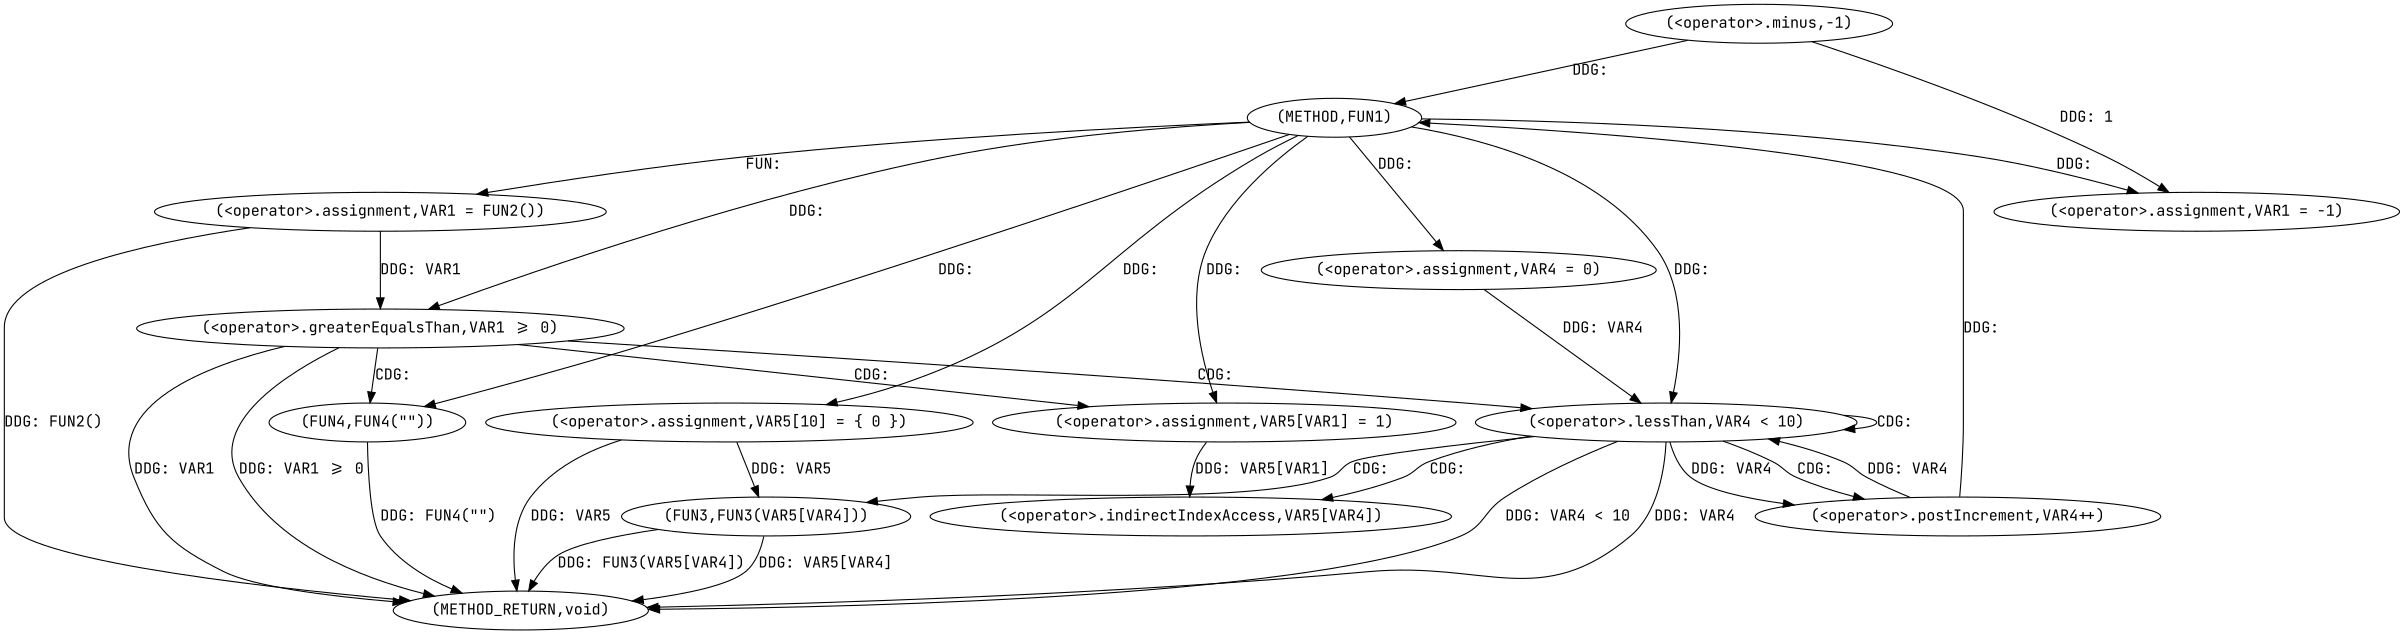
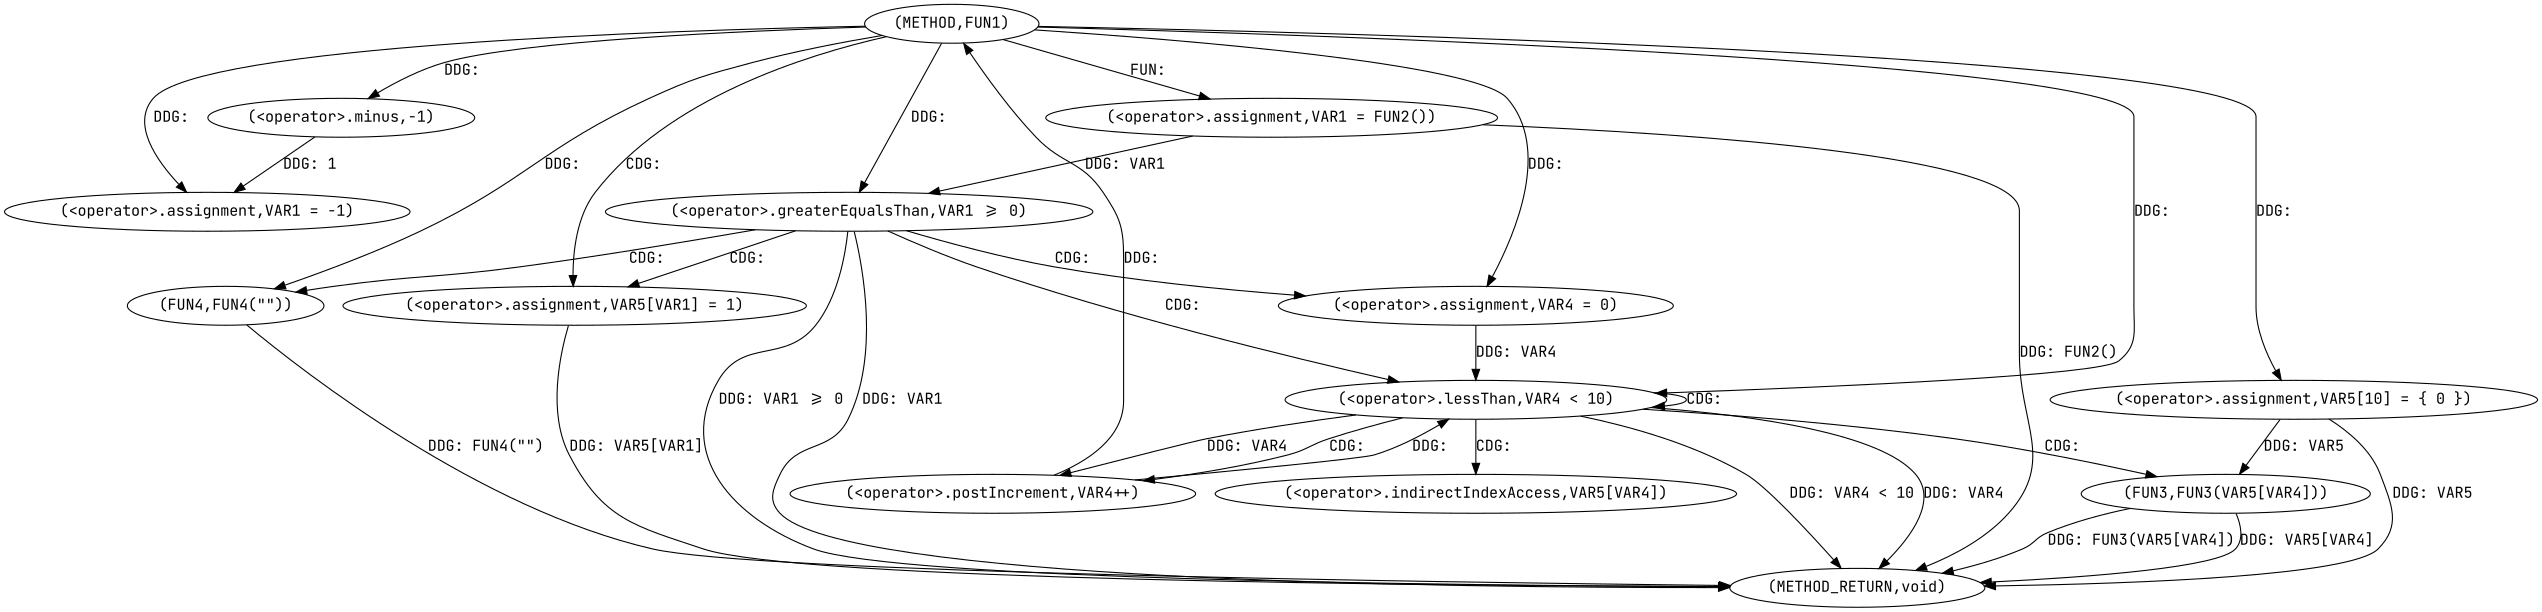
edge "(<operator>.minus,-1)" -> "(METHOD,FUN1)": reversed
edge "(METHOD,FUN1)" -> "(<operator>.assignment,VAR5[VAR1] = 1)": label "DDG: " -> "CDG: "
edge "(<operator>.greaterEqualsThan,VAR1 >= 0)" -> "(<operator>.assignment,VAR4 = 0)": added, label "CDG:"
edge "(<operator>.assignment,VAR5[VAR1] = 1)" -> "(<operator>.indirectIndexAccess,VAR5[VAR4])": now "(<operator>.assignment,VAR5[VAR1] = 1)" -> "(METHOD_RETURN,void)"
edge "(<operator>.postIncrement,VAR4++)" -> "(<operator>.lessThan,VAR4 < 10)": label "DDG: VAR4" -> "DDG: "
